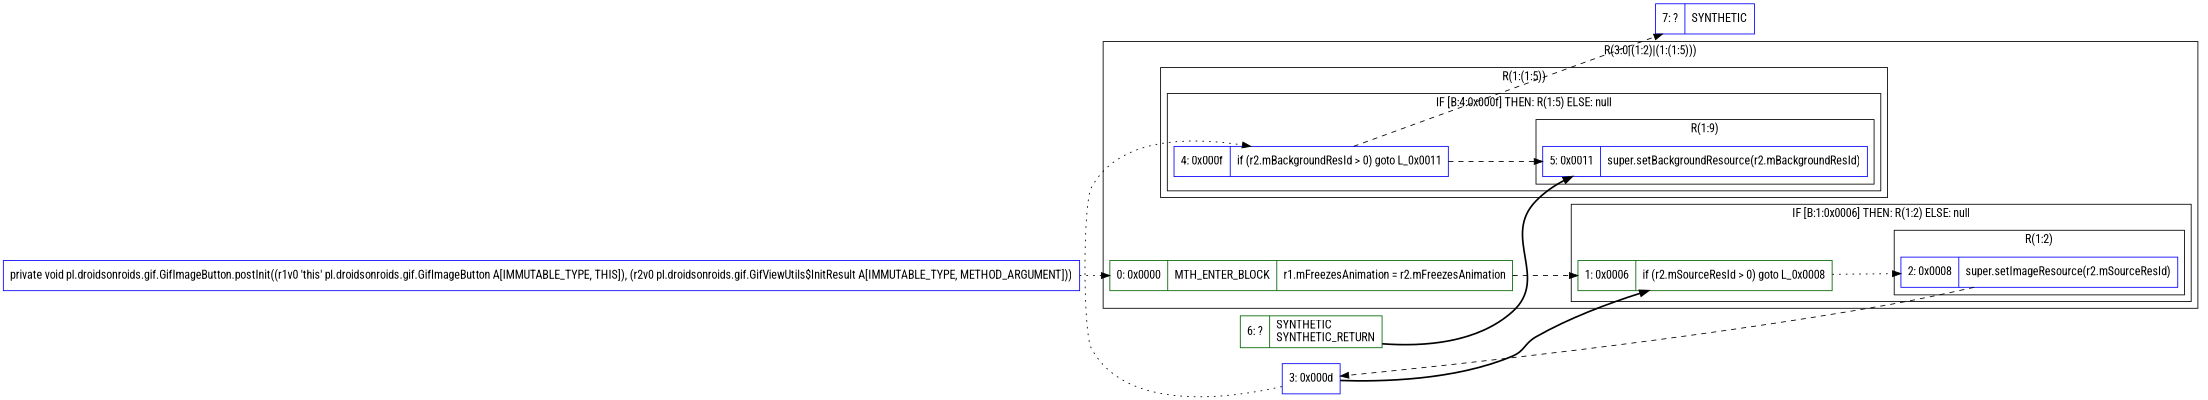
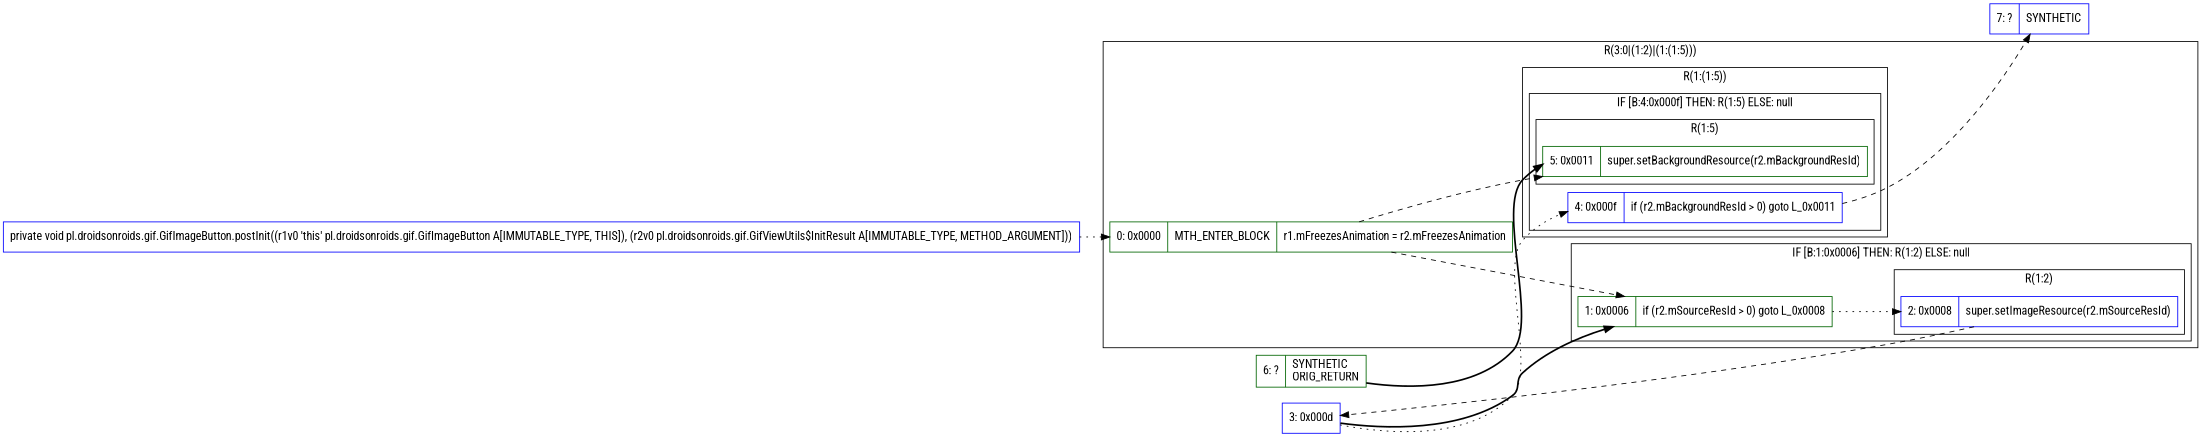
cluster "R(1:9)": label "R(1:9)" -> "R(1:5)"
edge "4: 0x000f" -> "5: 0x0011": now "0: 0x0000" -> "5: 0x0011"
node "5: 0x0011": color blue -> darkgreen
node "6: ?": text "SYNTHETIC_RETURN" -> "ORIG_RETURN"
